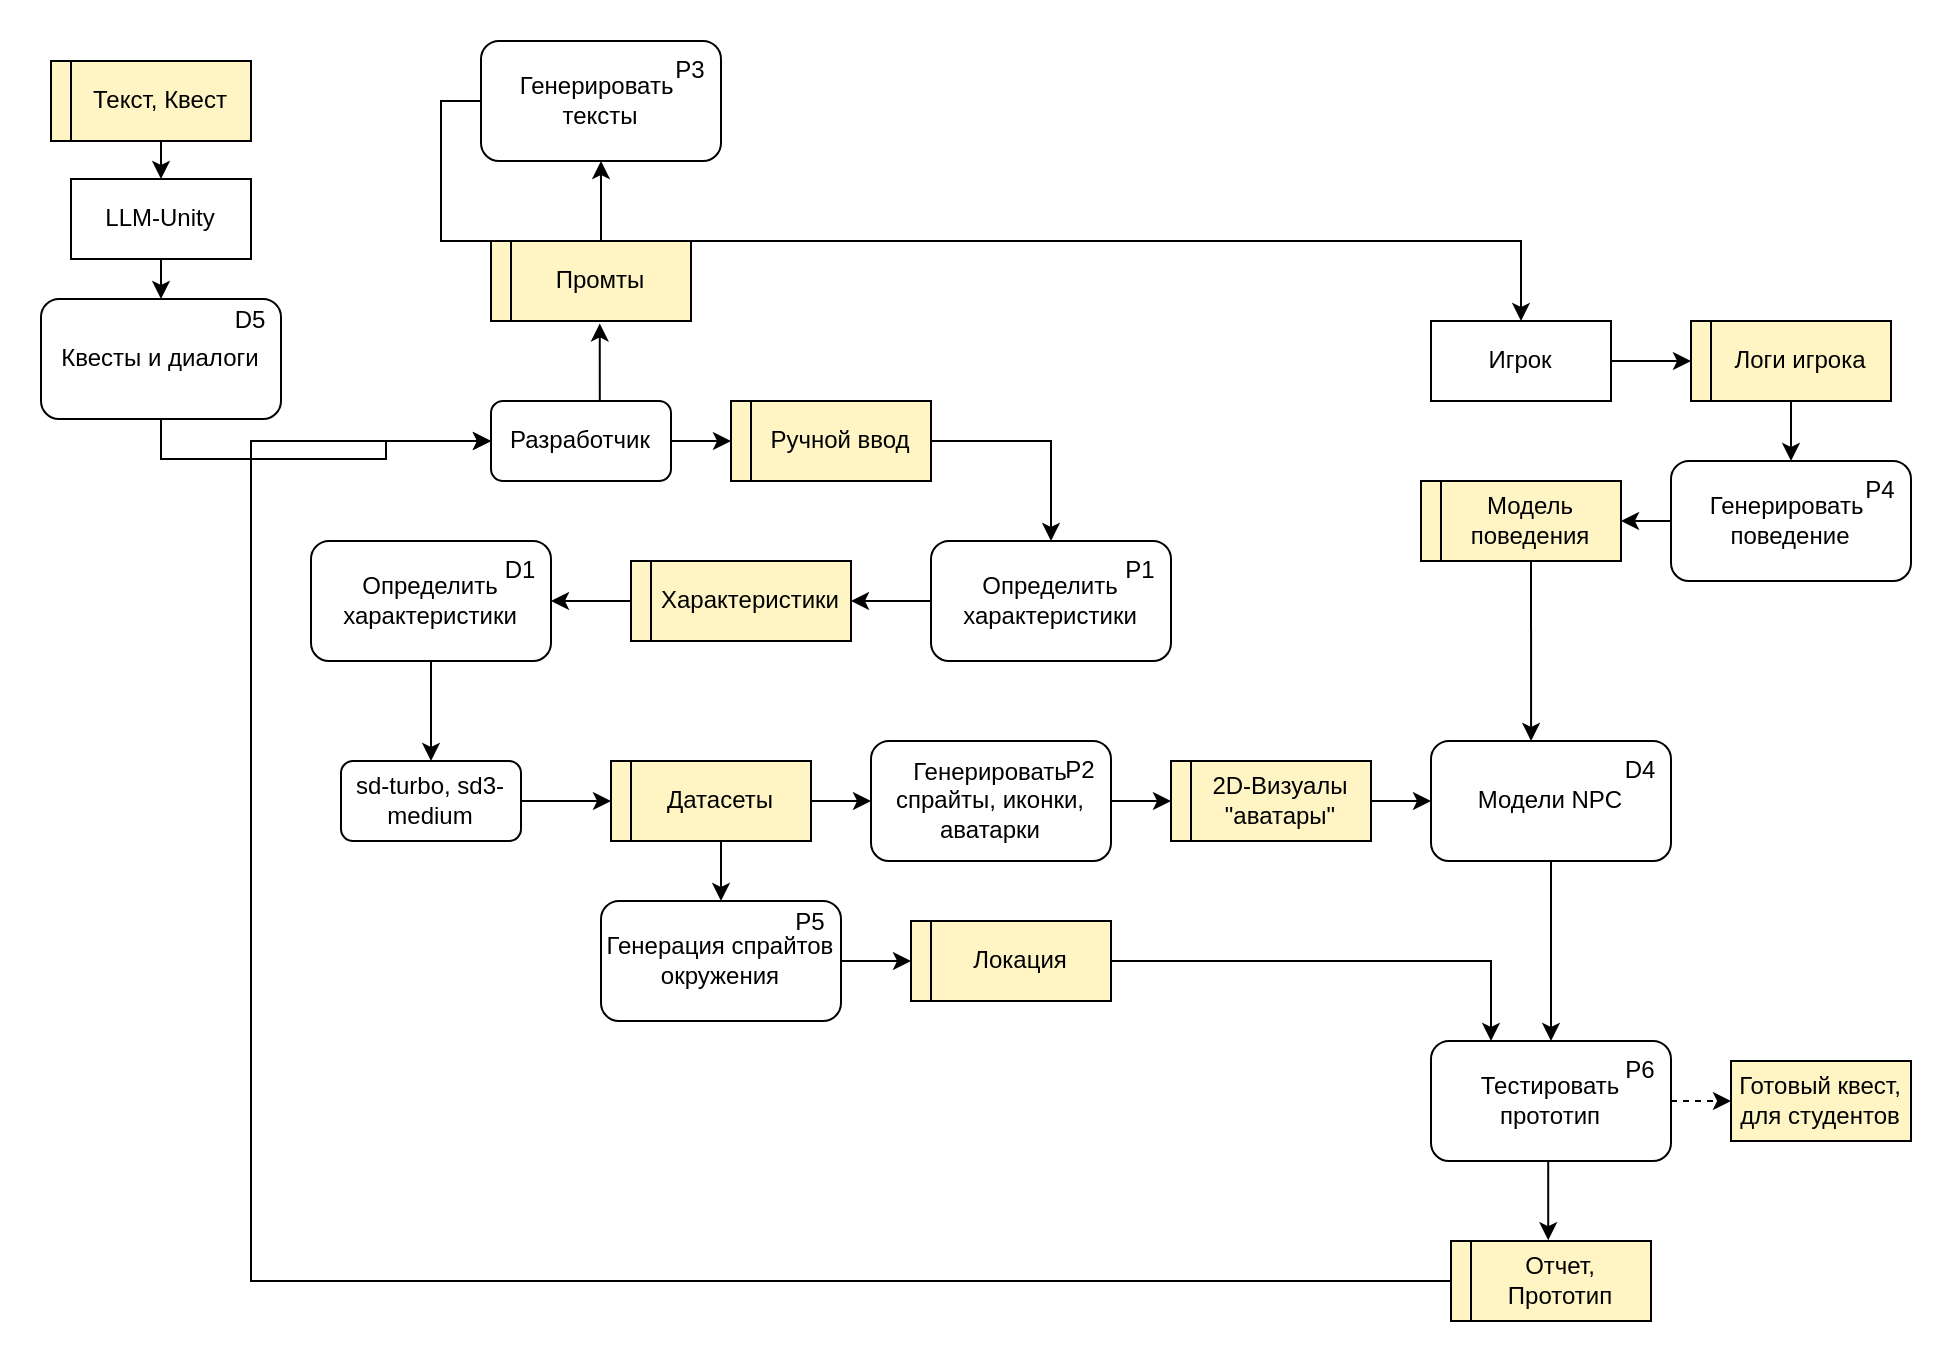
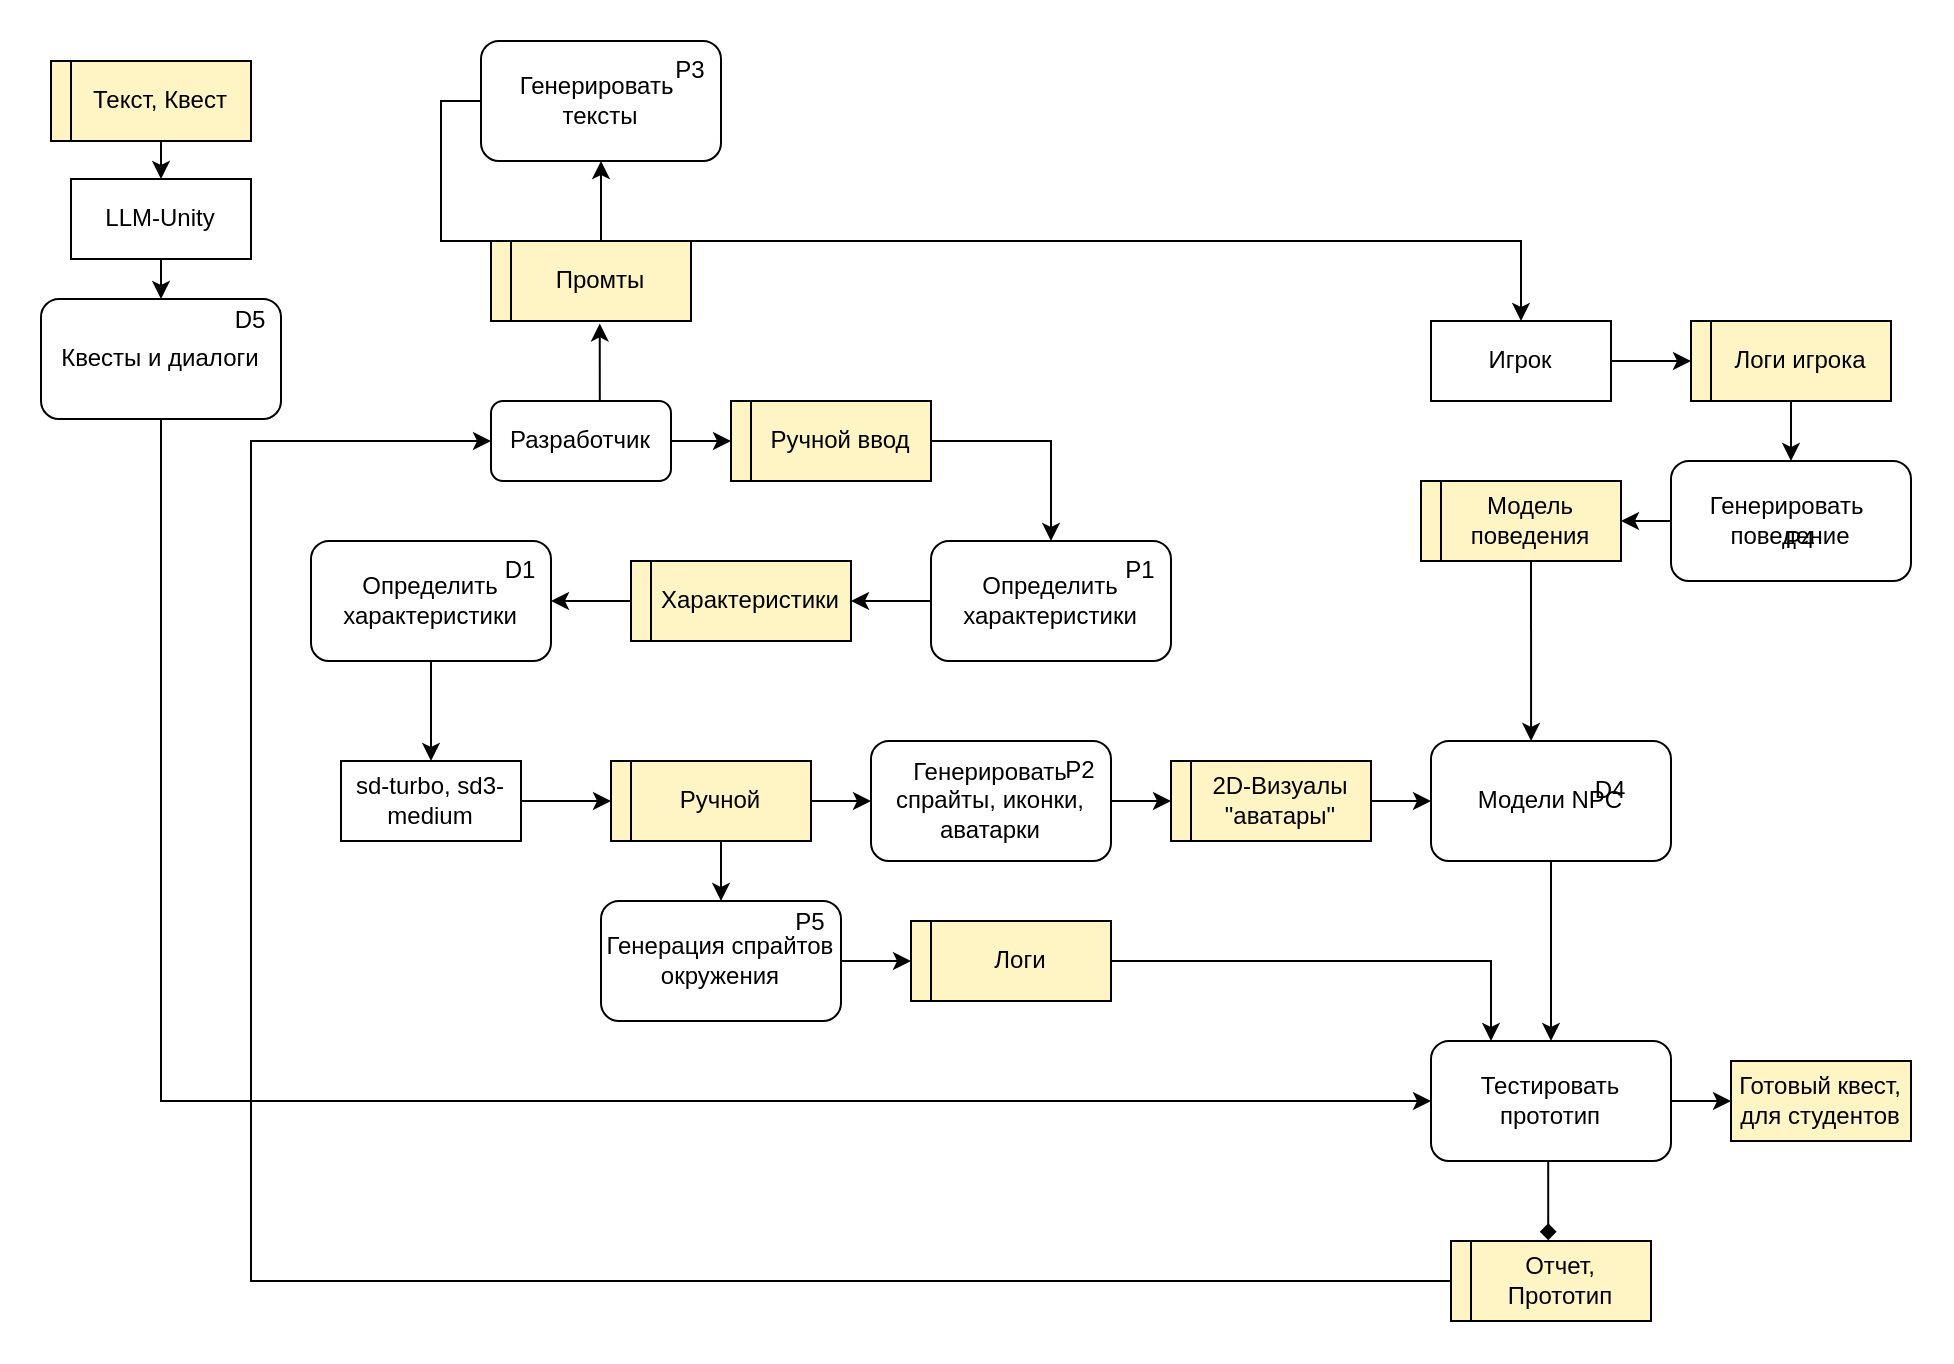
edge "Квесты и диалоги" -> "Разработчик": now "Квесты и диалоги" -> "Тестировать прототип"
node "P4": moved (1881, 491) -> (1801, 541)
node "D4": moved (1641, 771) -> (1611, 791)
node "sd-turbo, sd3-medium": shape rounded rectangle -> rectangle
node "Датасеты": label "Датасеты" -> "Ручной"
node "Локация": label "Локация" -> "Логи"
node "P6": removed
edge "Тестировать прототип" -> "Готовый квест, для студентов": style dashed -> solid
edge "Тестировать прототип" -> "Отчет, Прототип": arrowhead classic -> diamond
